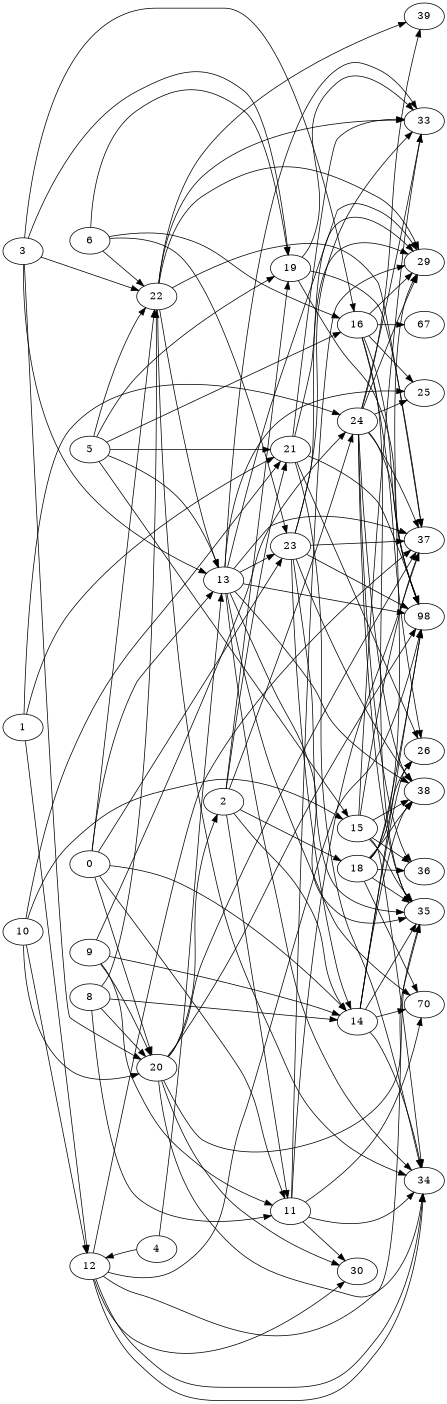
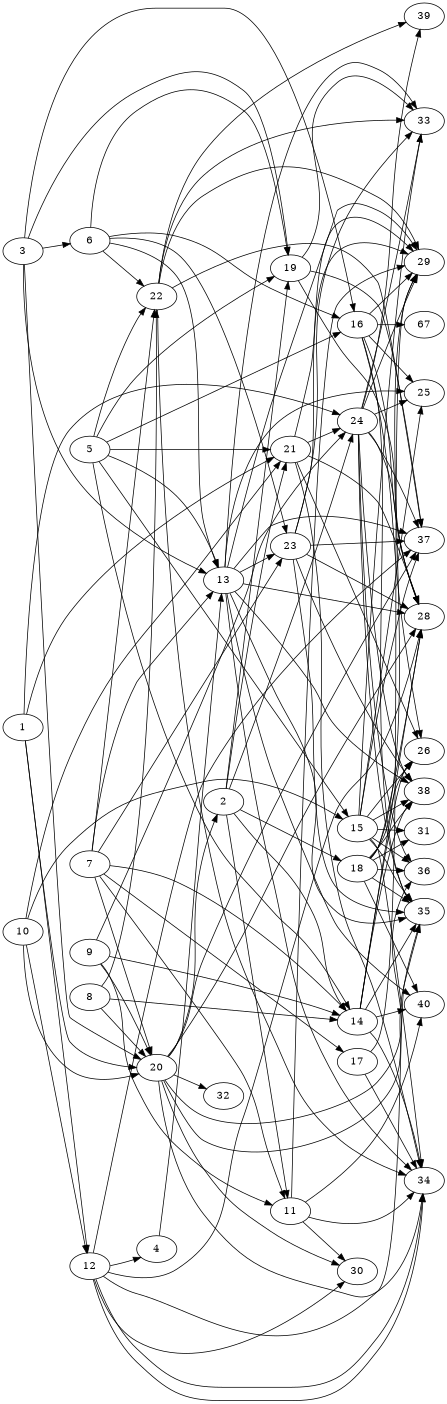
edge "21" -> "33": now "21" -> "24"
edge "3" -> "22": now "3" -> "6"
edge "22" -> "13": now "6" -> "13"
node "98": label "98" -> "28"
edge "15" -> "25": added
edge "23" -> "14": now "5" -> "14"
edge "15" -> "26": added
node "31": added
node "0": label "0" -> "7"
edge "1" -> "20": added
edge "11" -> "37": removed
node "70": label "70" -> "40"
node "17": added
edge "20" -> "36": added
node "32": added
edge "8" -> "11": removed
edge "4" -> "12": reversed
